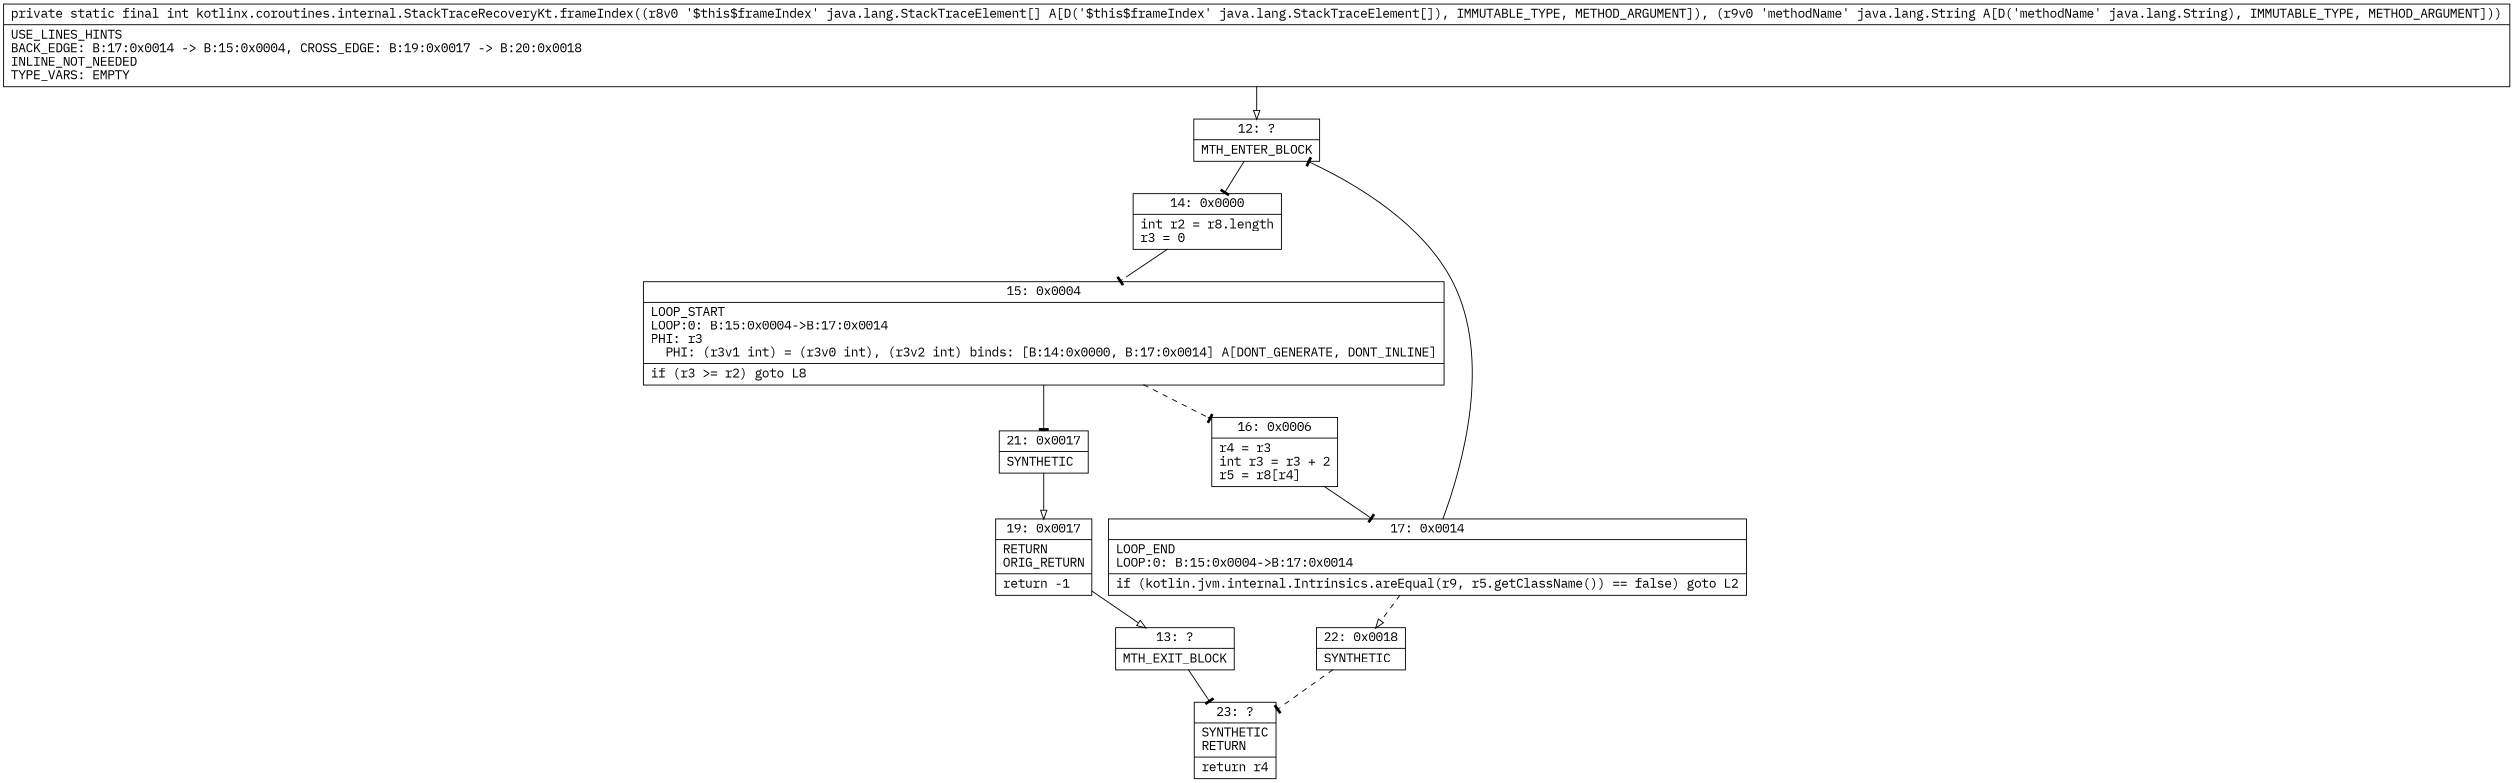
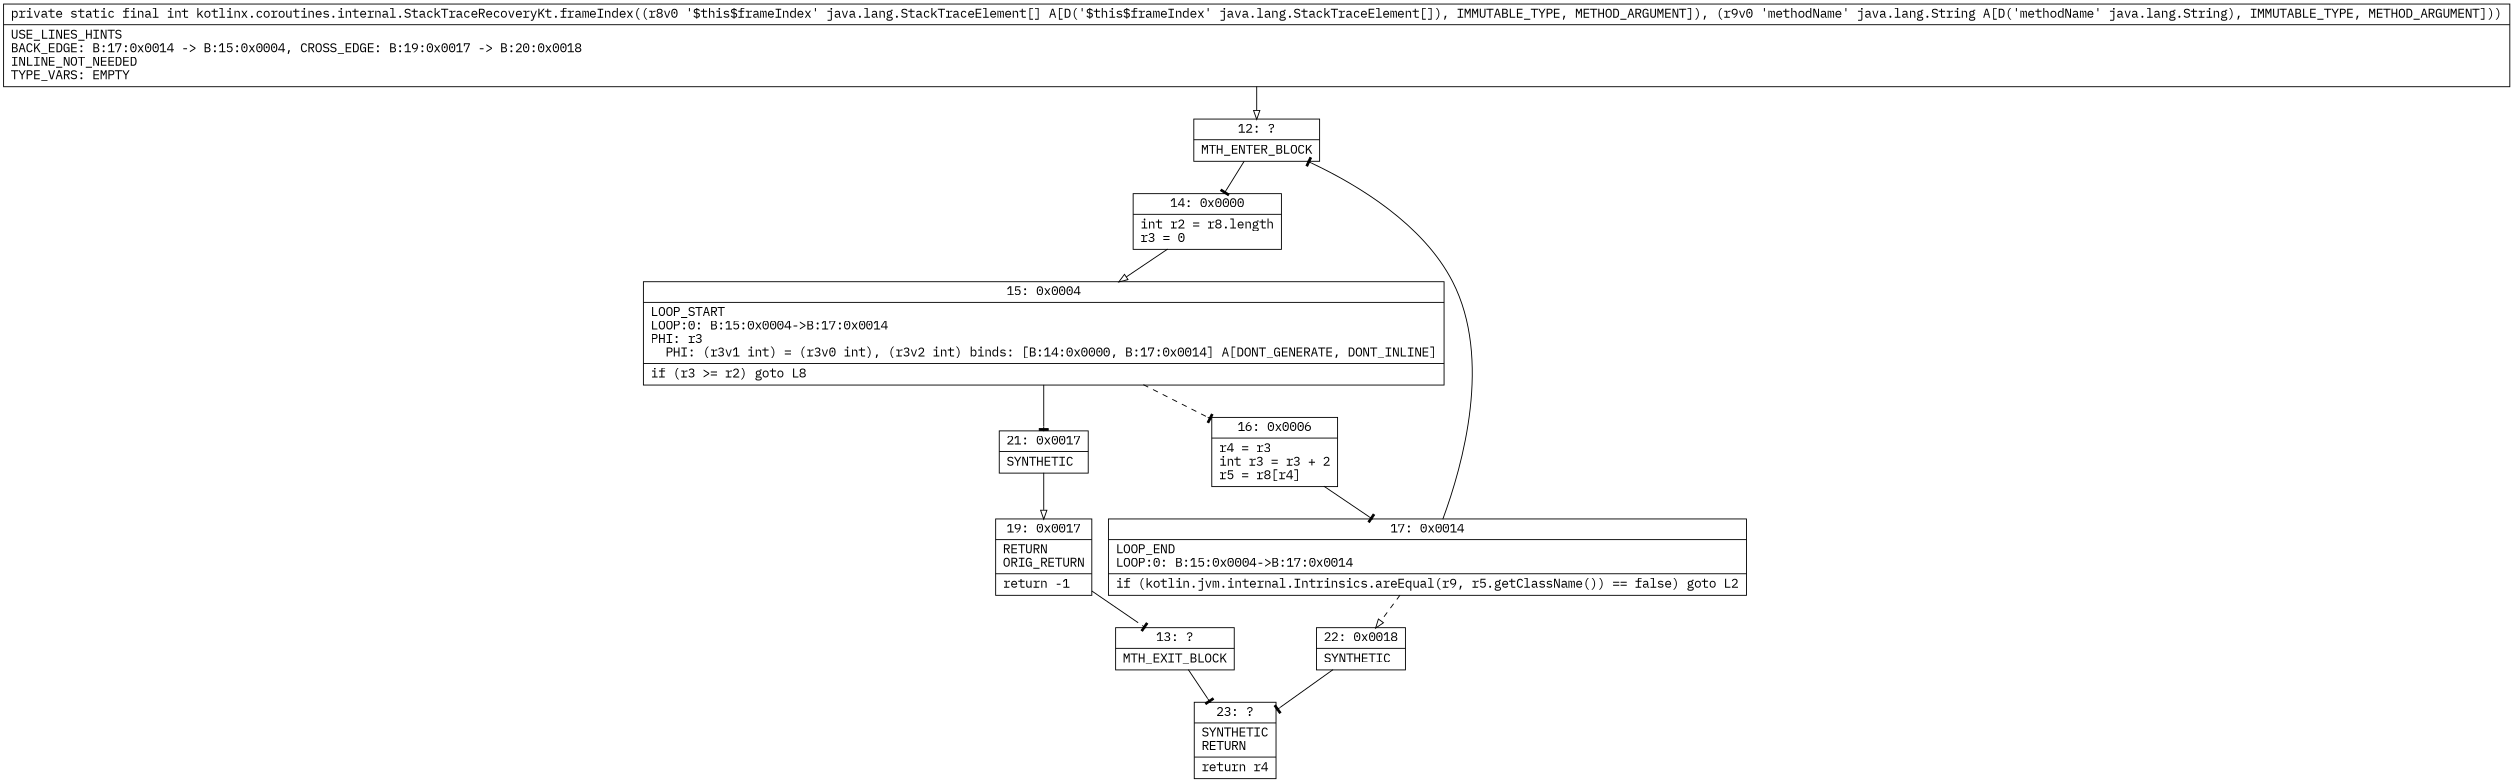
edge "14: 0x0000" -> "15: 0x0004": arrowhead tee -> onormal
edge "19: 0x0017" -> "13: ?": arrowhead onormal -> tee
edge "22: 0x0018" -> "23: ?": style dashed -> solid
